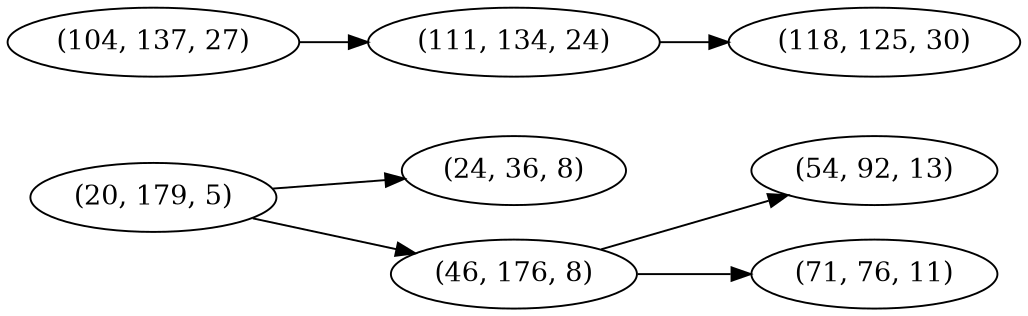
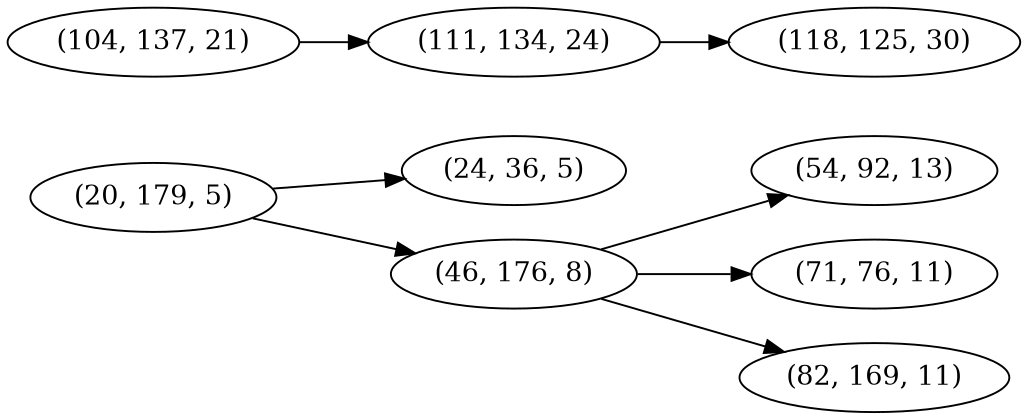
node "(104, 137, 27)": label "(104, 137, 27)" -> "(104, 137, 21)"
node "(24, 36, 8)": label "(24, 36, 8)" -> "(24, 36, 5)"
node "(82, 169, 11)": added
